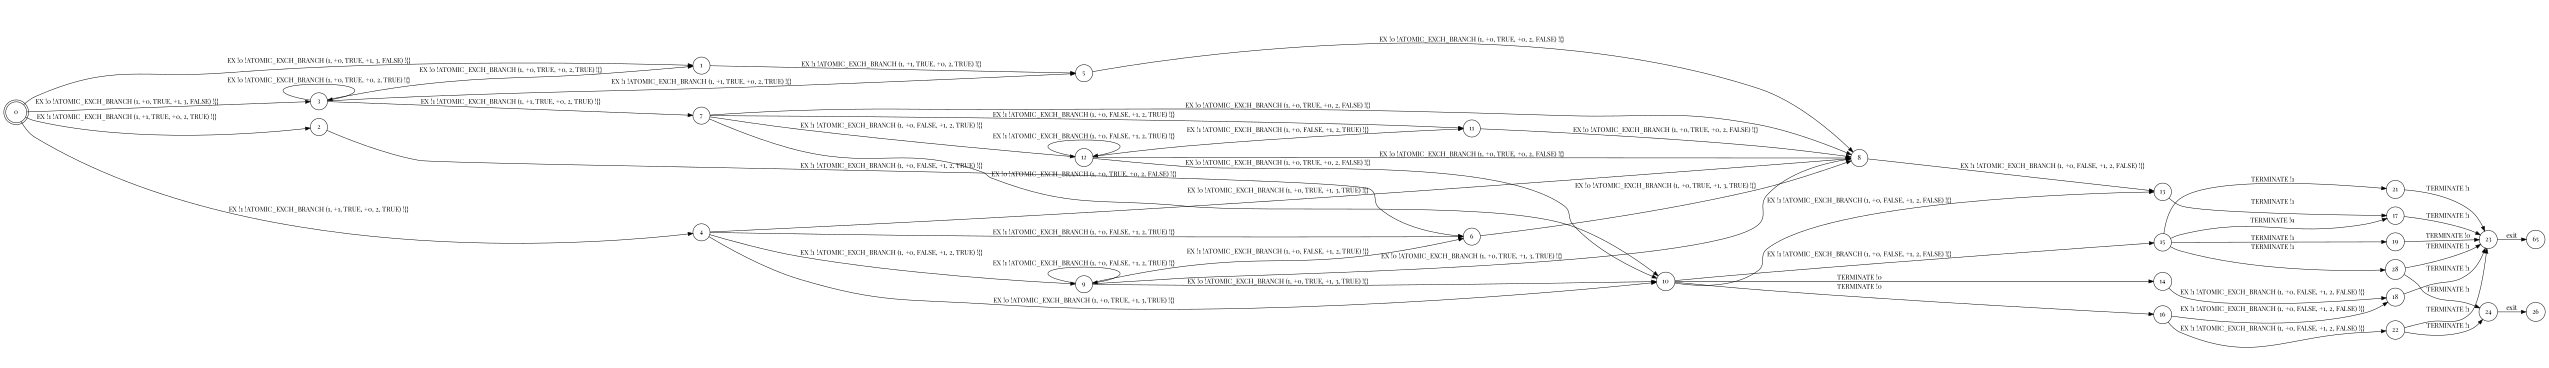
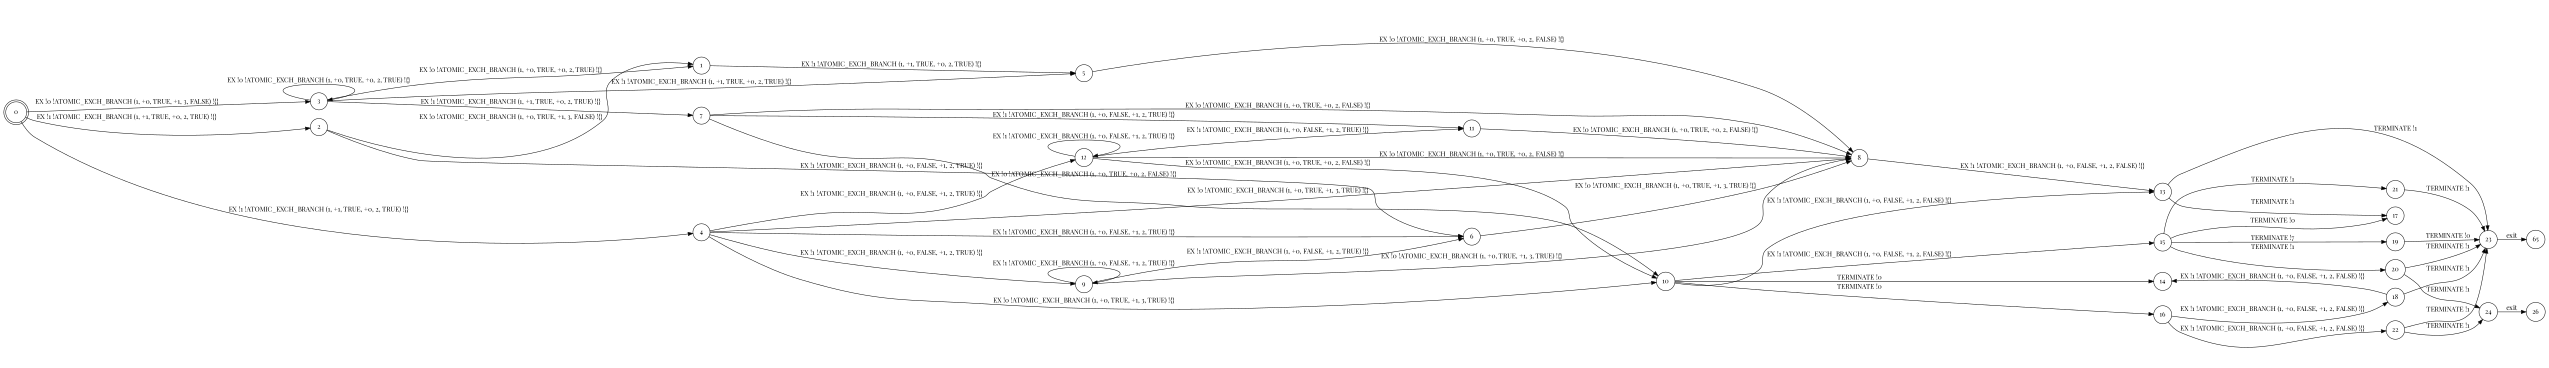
edge "0" -> "1": now "2" -> "1"
edge "7" -> "12": now "4" -> "12"
edge "15" -> "17": label "TERMINATE !9" -> "TERMINATE !0"
edge "17" -> "23": now "13" -> "23"
edge "15" -> "19": label "TERMINATE !1" -> "TERMINATE !7"
node "28": label "28" -> "20"
edge "9" -> "10": removed, label "EX !0 !ATOMIC_EXCH_BRANCH (1, +0, TRUE, +1, 3, TRUE) !{}"
edge "14" -> "18": reversed
